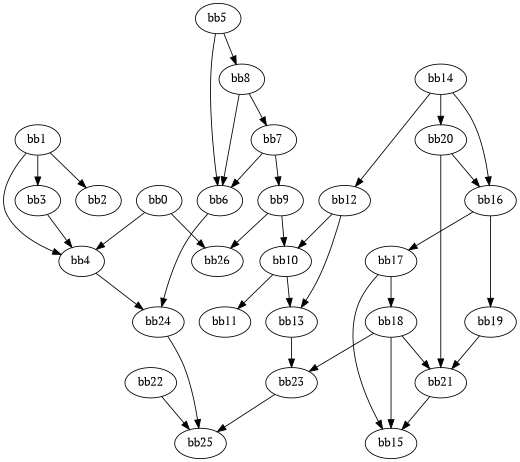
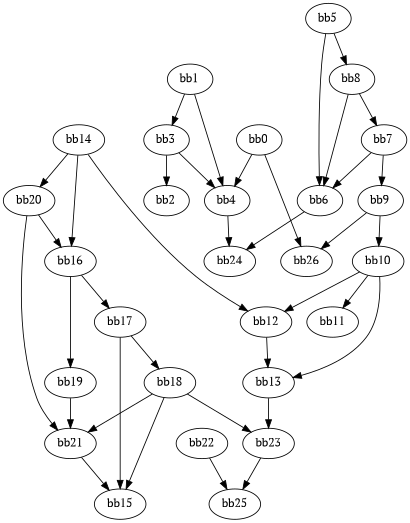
edge "bb1" -> "bb2": now "bb3" -> "bb2"
edge "bb12" -> "bb10": reversed
edge "bb24" -> "bb25": removed
